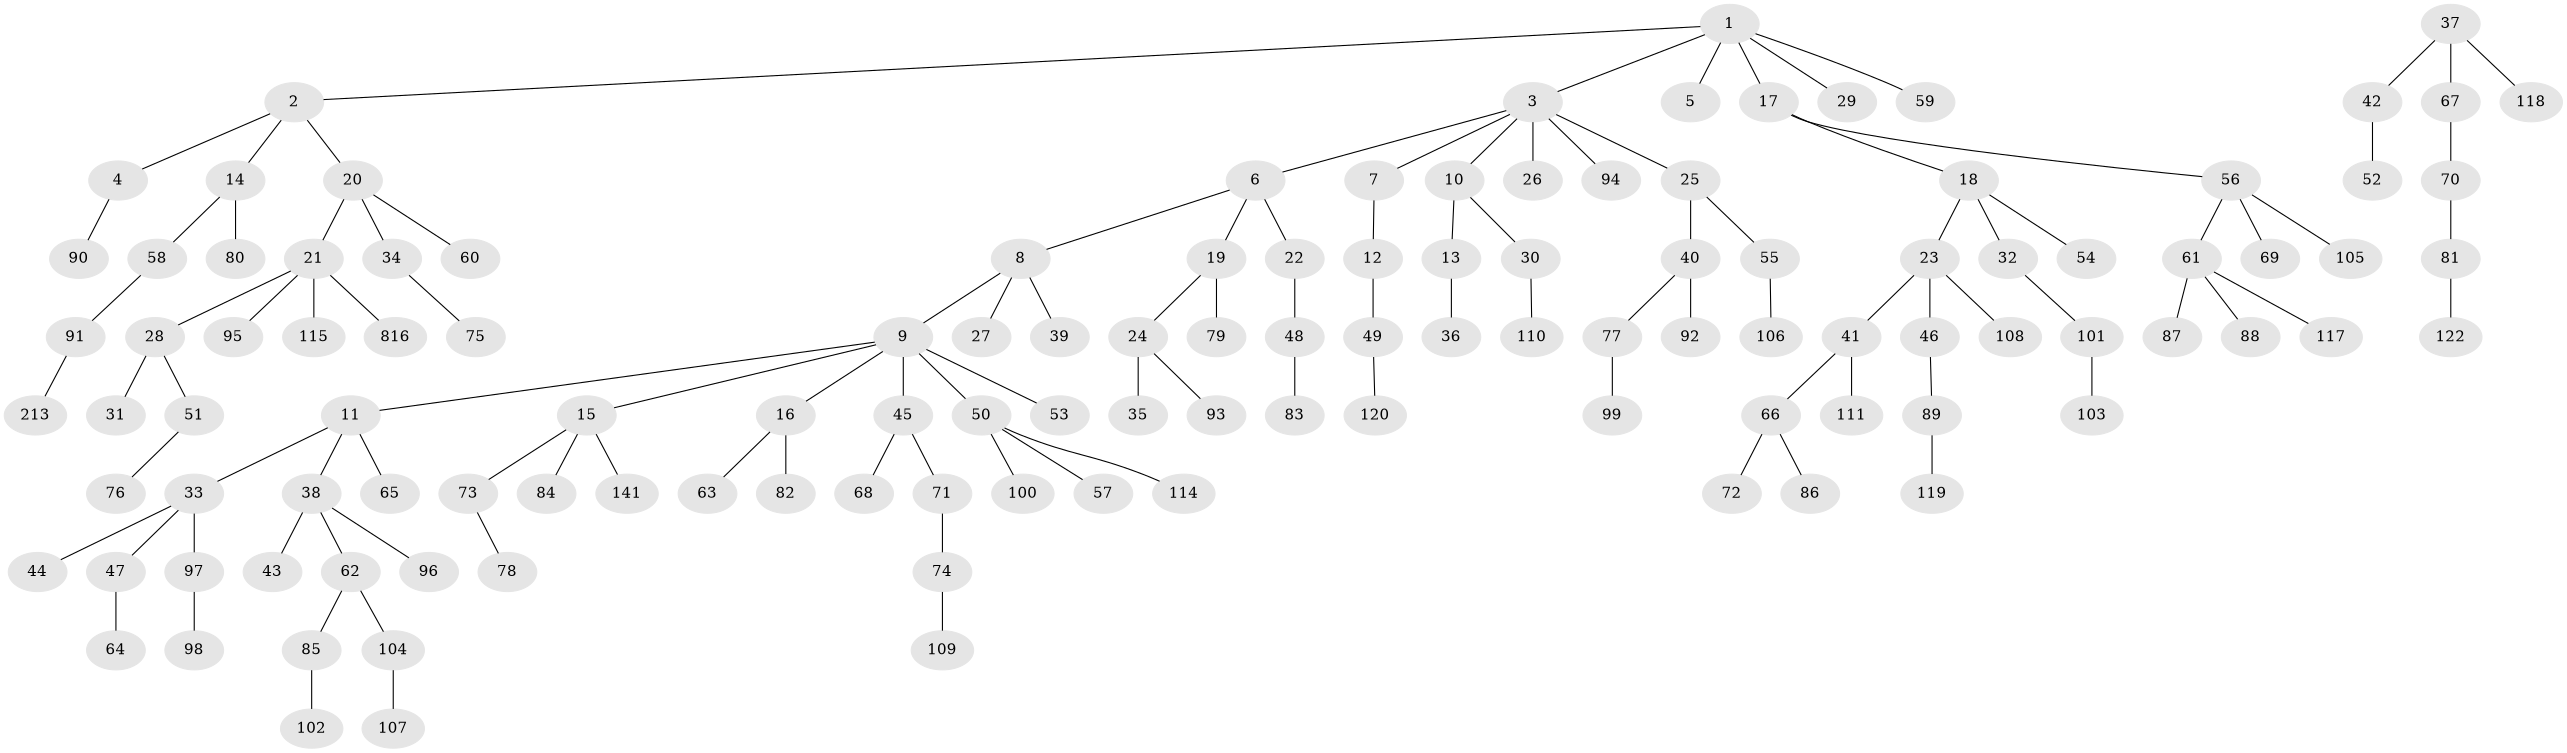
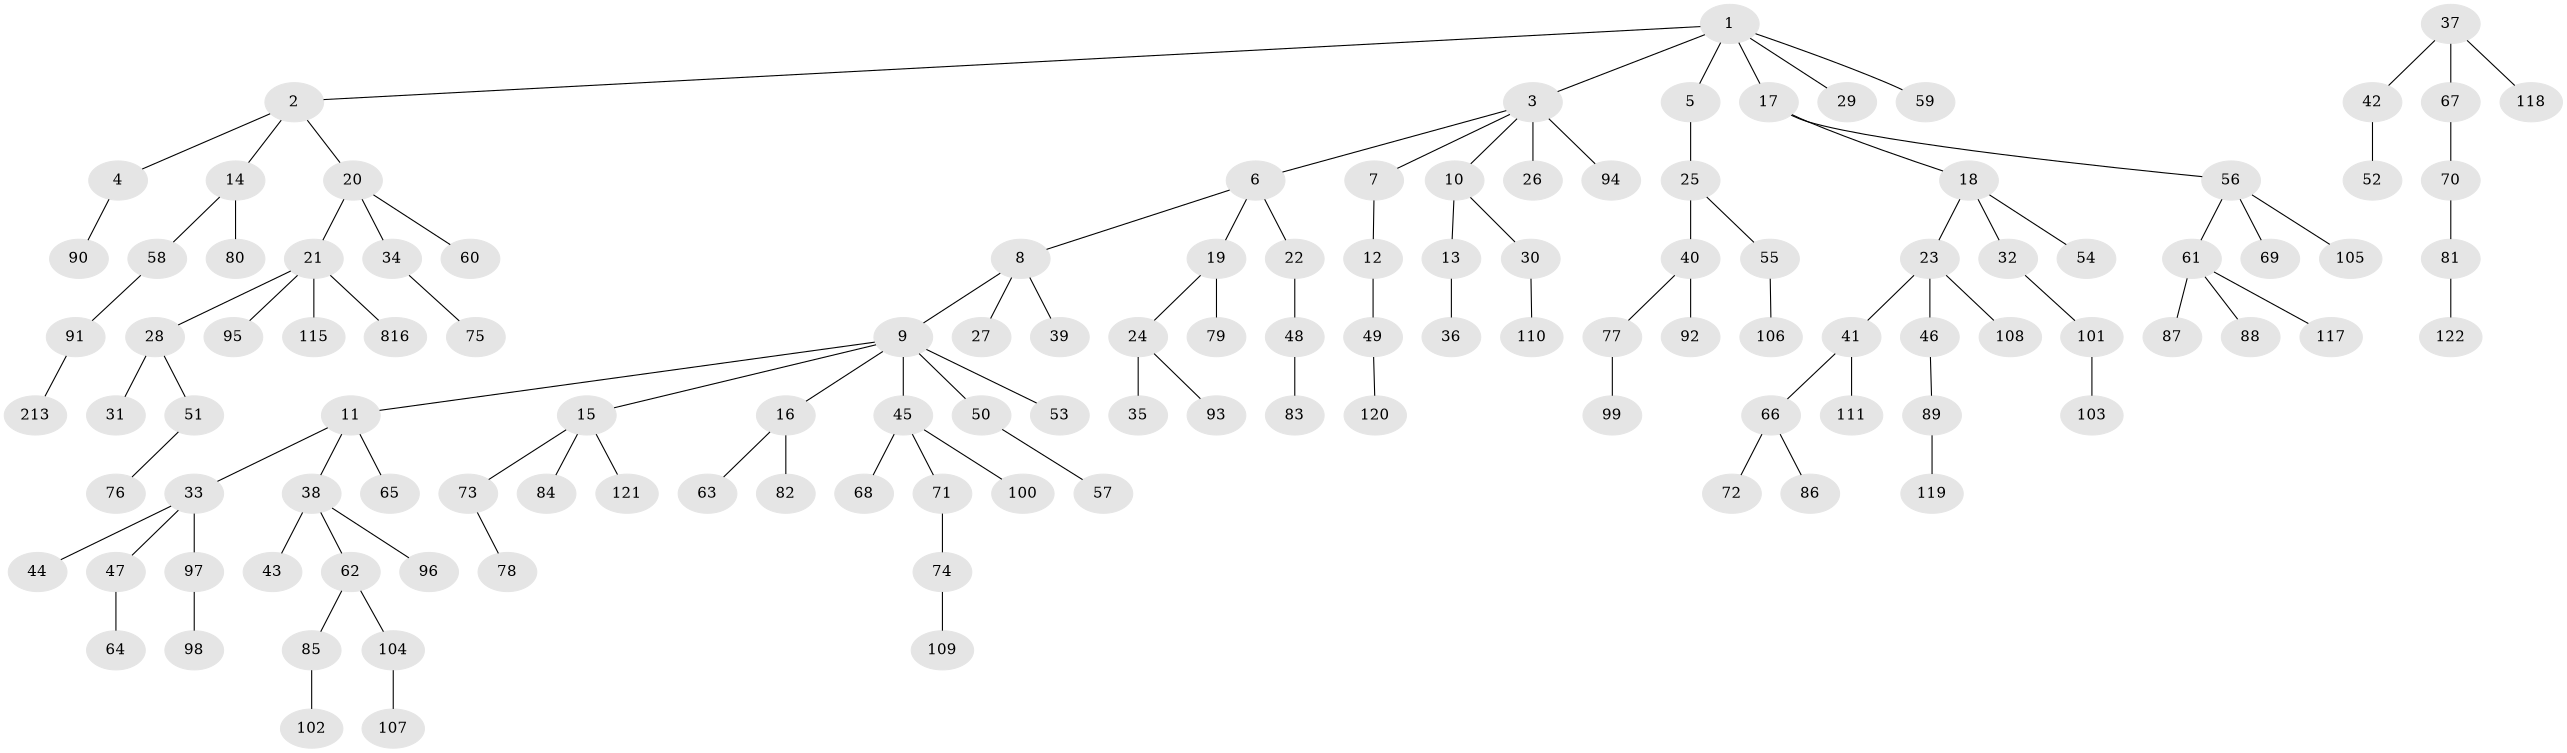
edge "3" -- "25": now "5" -- "25"
edge "50" -- "100": now "45" -- "100"
node "141": label "141" -> "121"
node "114": removed
